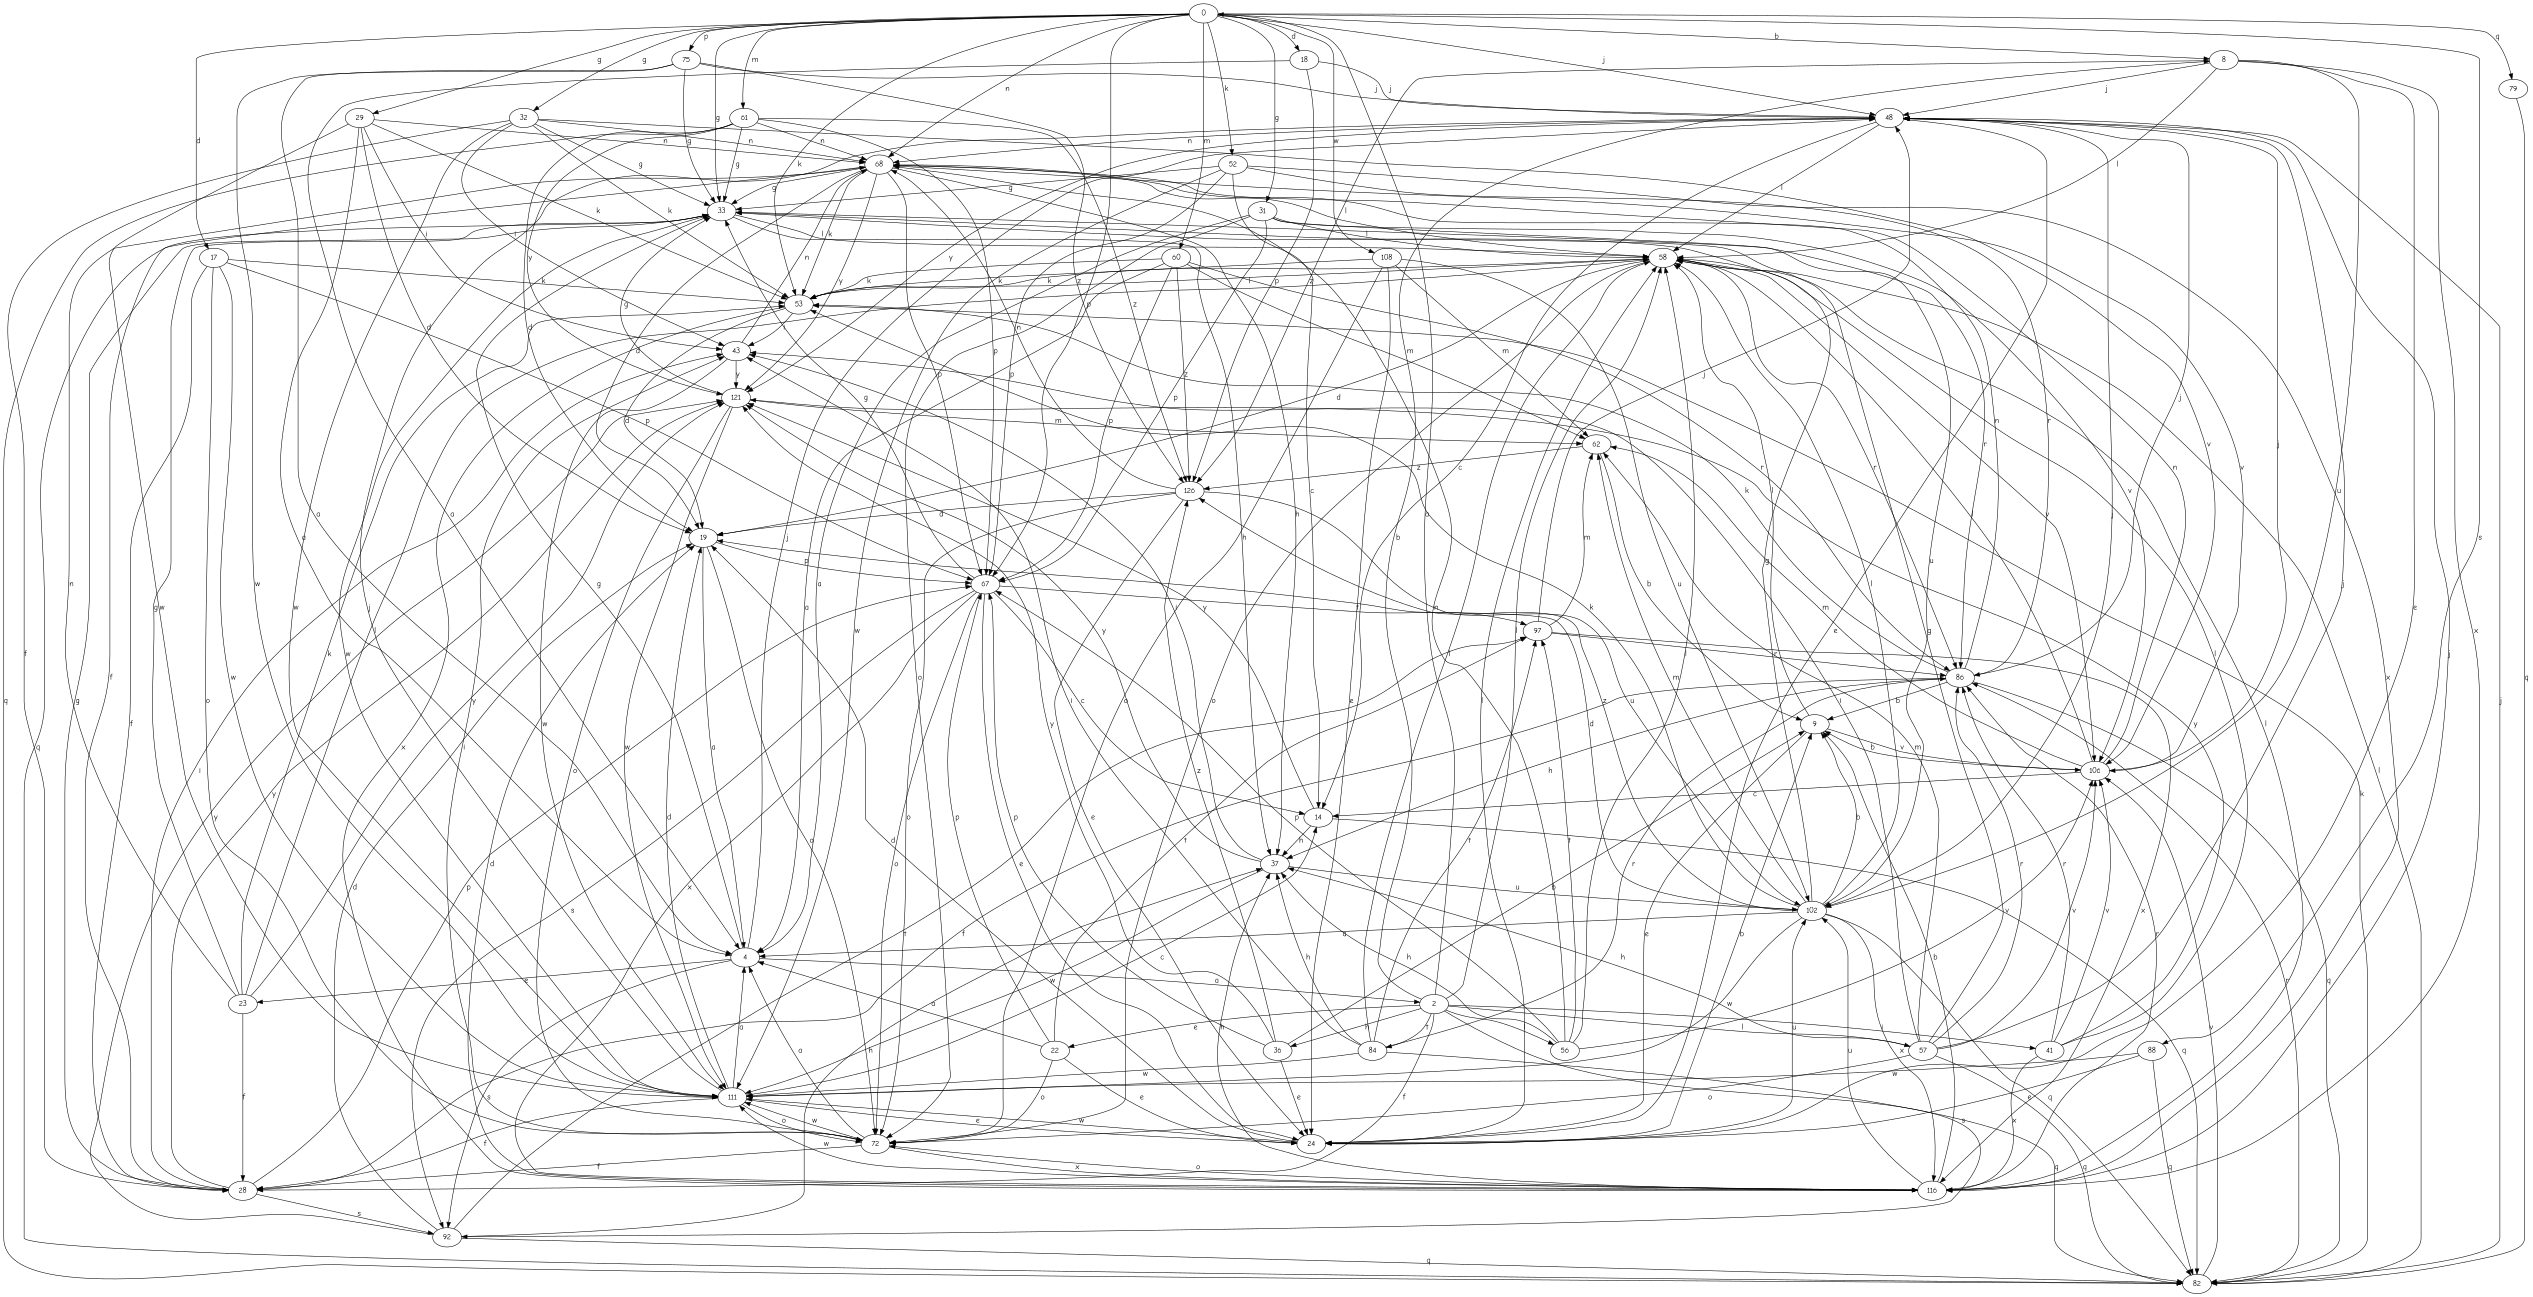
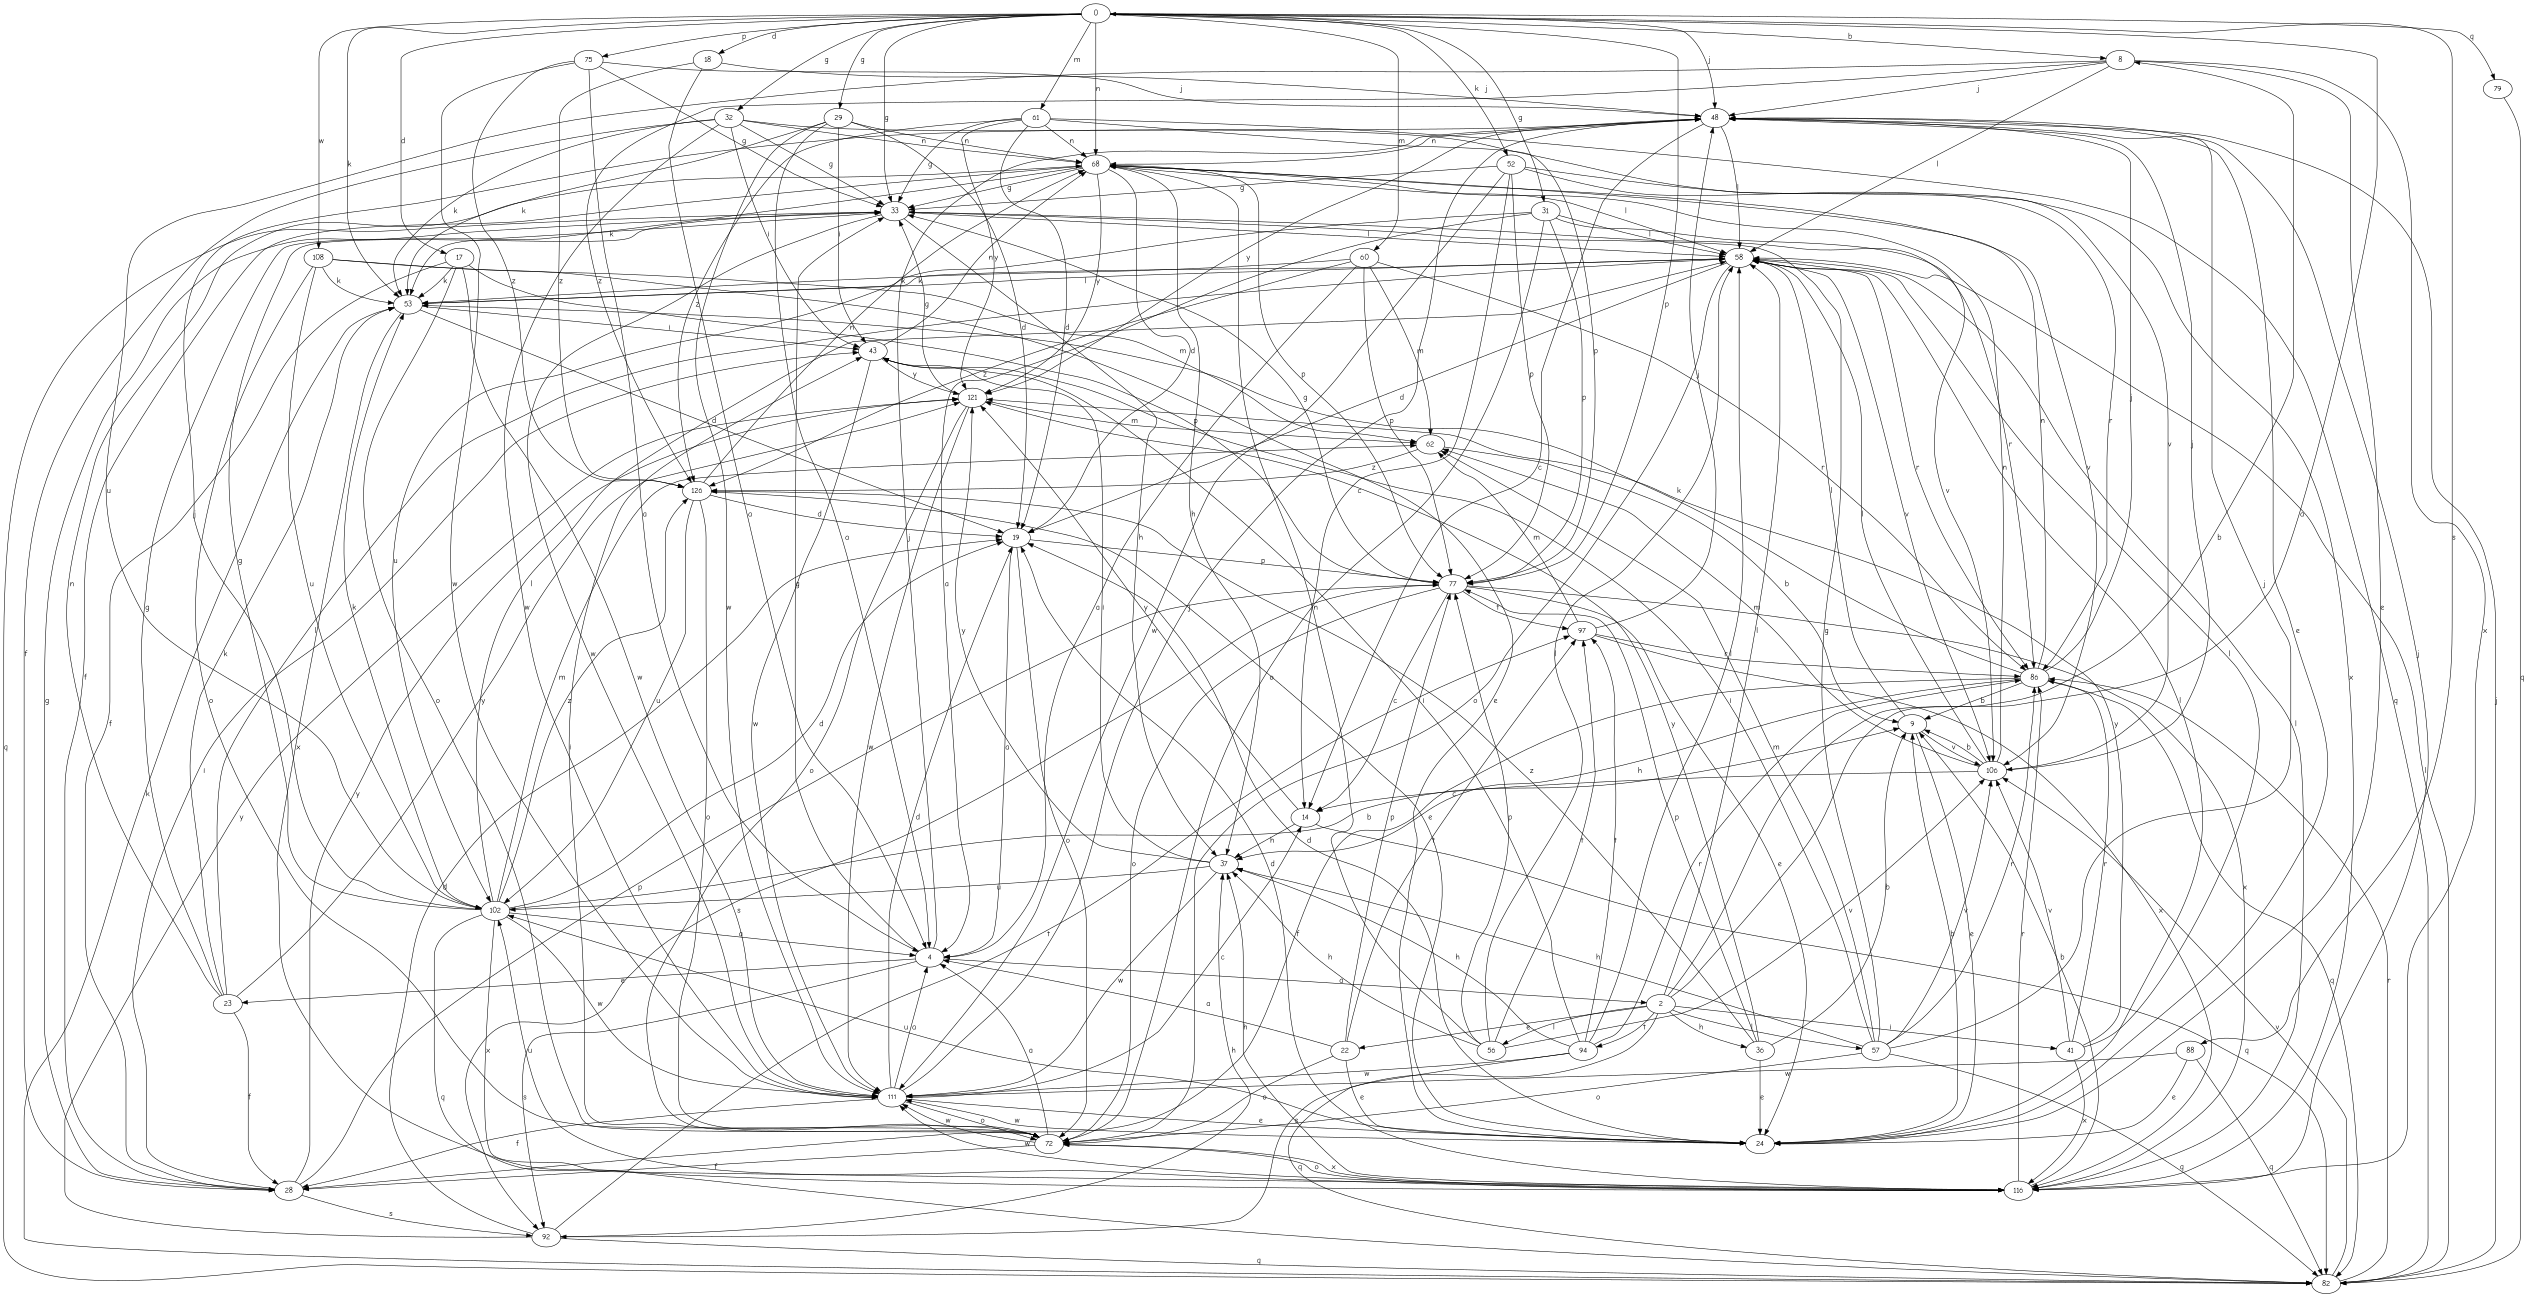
edge "18" -> "126": label "p" -> "z"
node "67": label "67" -> "77"
node "84": label "84" -> "94"
edge "2" -> "28": removed, label "f"
